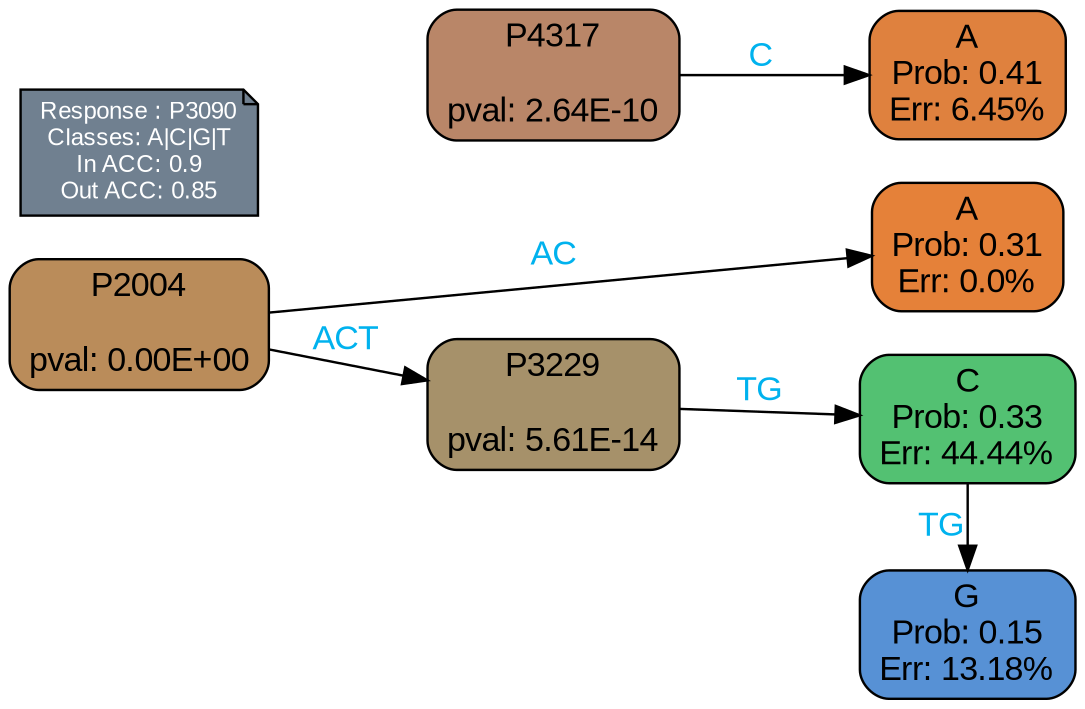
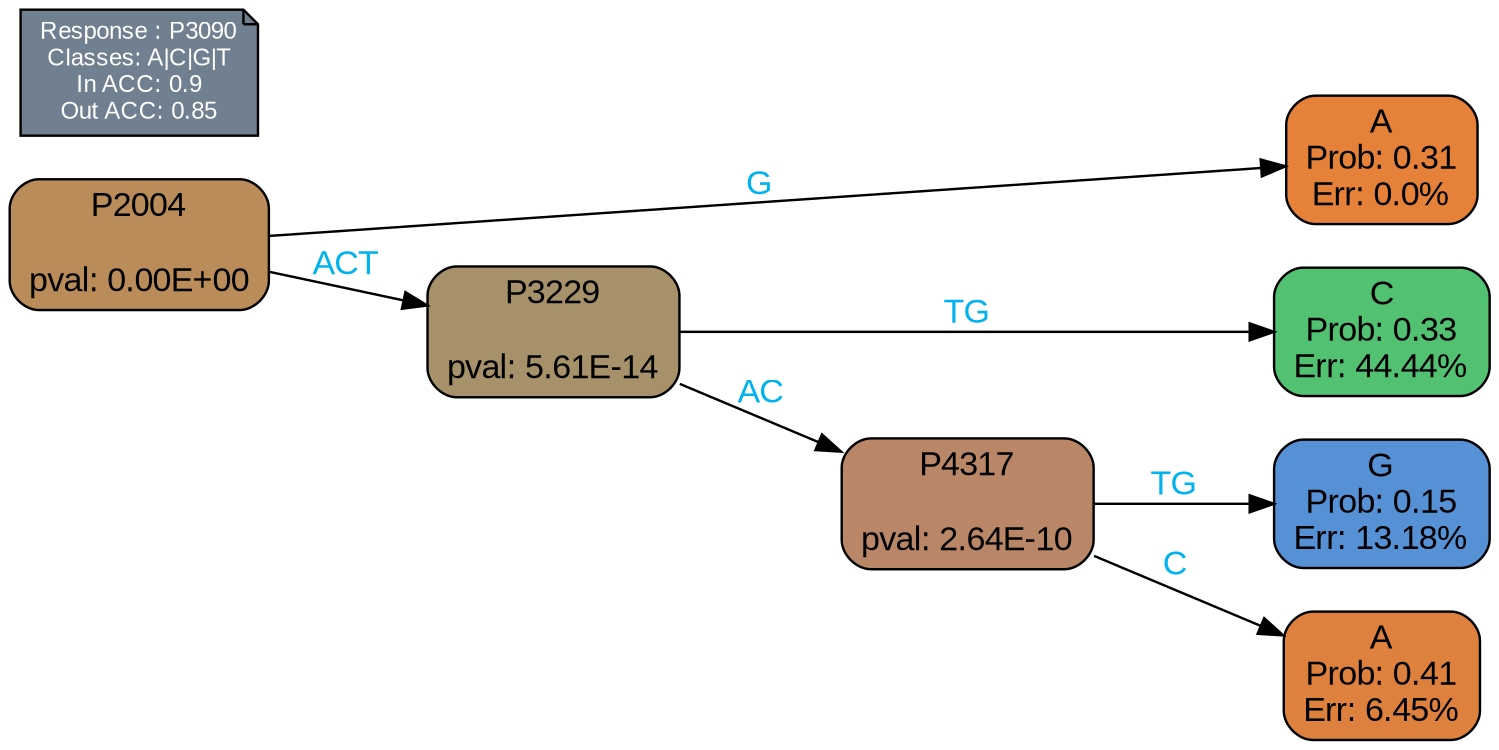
edge "P2004 pval: 0.00E+00" -> "A Prob: 0.31 Err: 0.0%": label "AC" -> "G"
edge "P3229 pval: 5.61E-14" -> "P4317 pval: 2.64E-10": added, label "AC"
edge "C Prob: 0.33 Err: 44.44%" -> "G Prob: 0.15 Err: 13.18%": now "P4317 pval: 2.64E-10" -> "G Prob: 0.15 Err: 13.18%"
